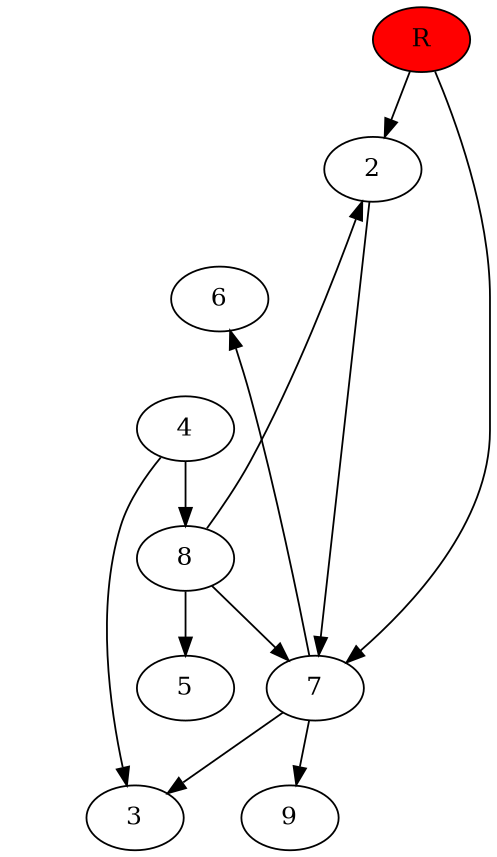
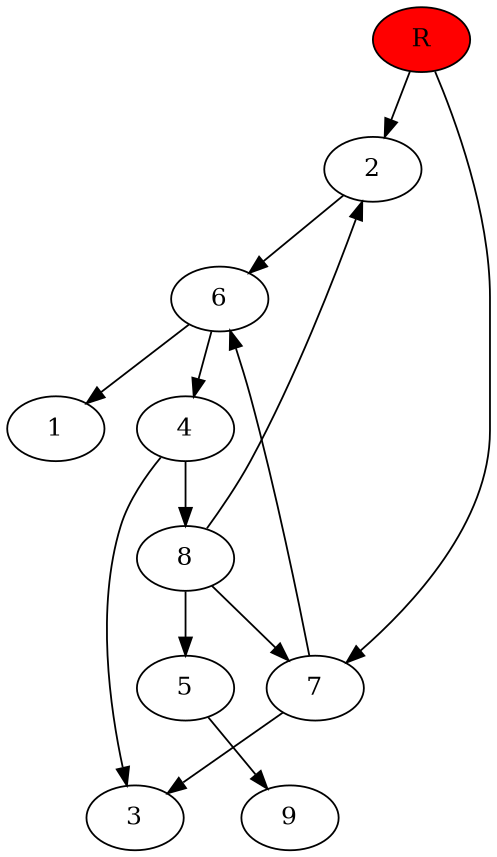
edge "6" -> "4": added
edge "2" -> "7": now "2" -> "6"
node "1": added
edge "7" -> "9": now "5" -> "9"
